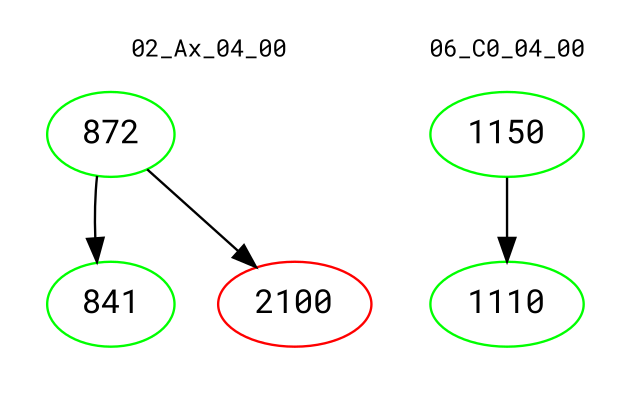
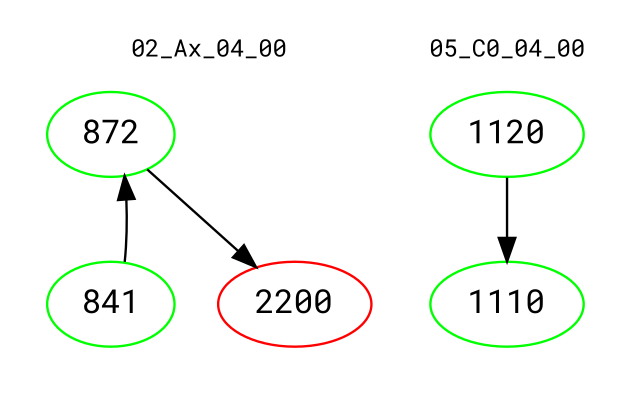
cluster "06_C0_04_00": label "06_C0_04_00" -> "05_C0_04_00"
node "1150": label "1150" -> "1120"
edge "872" -> "841": reversed
node "2100": label "2100" -> "2200"
